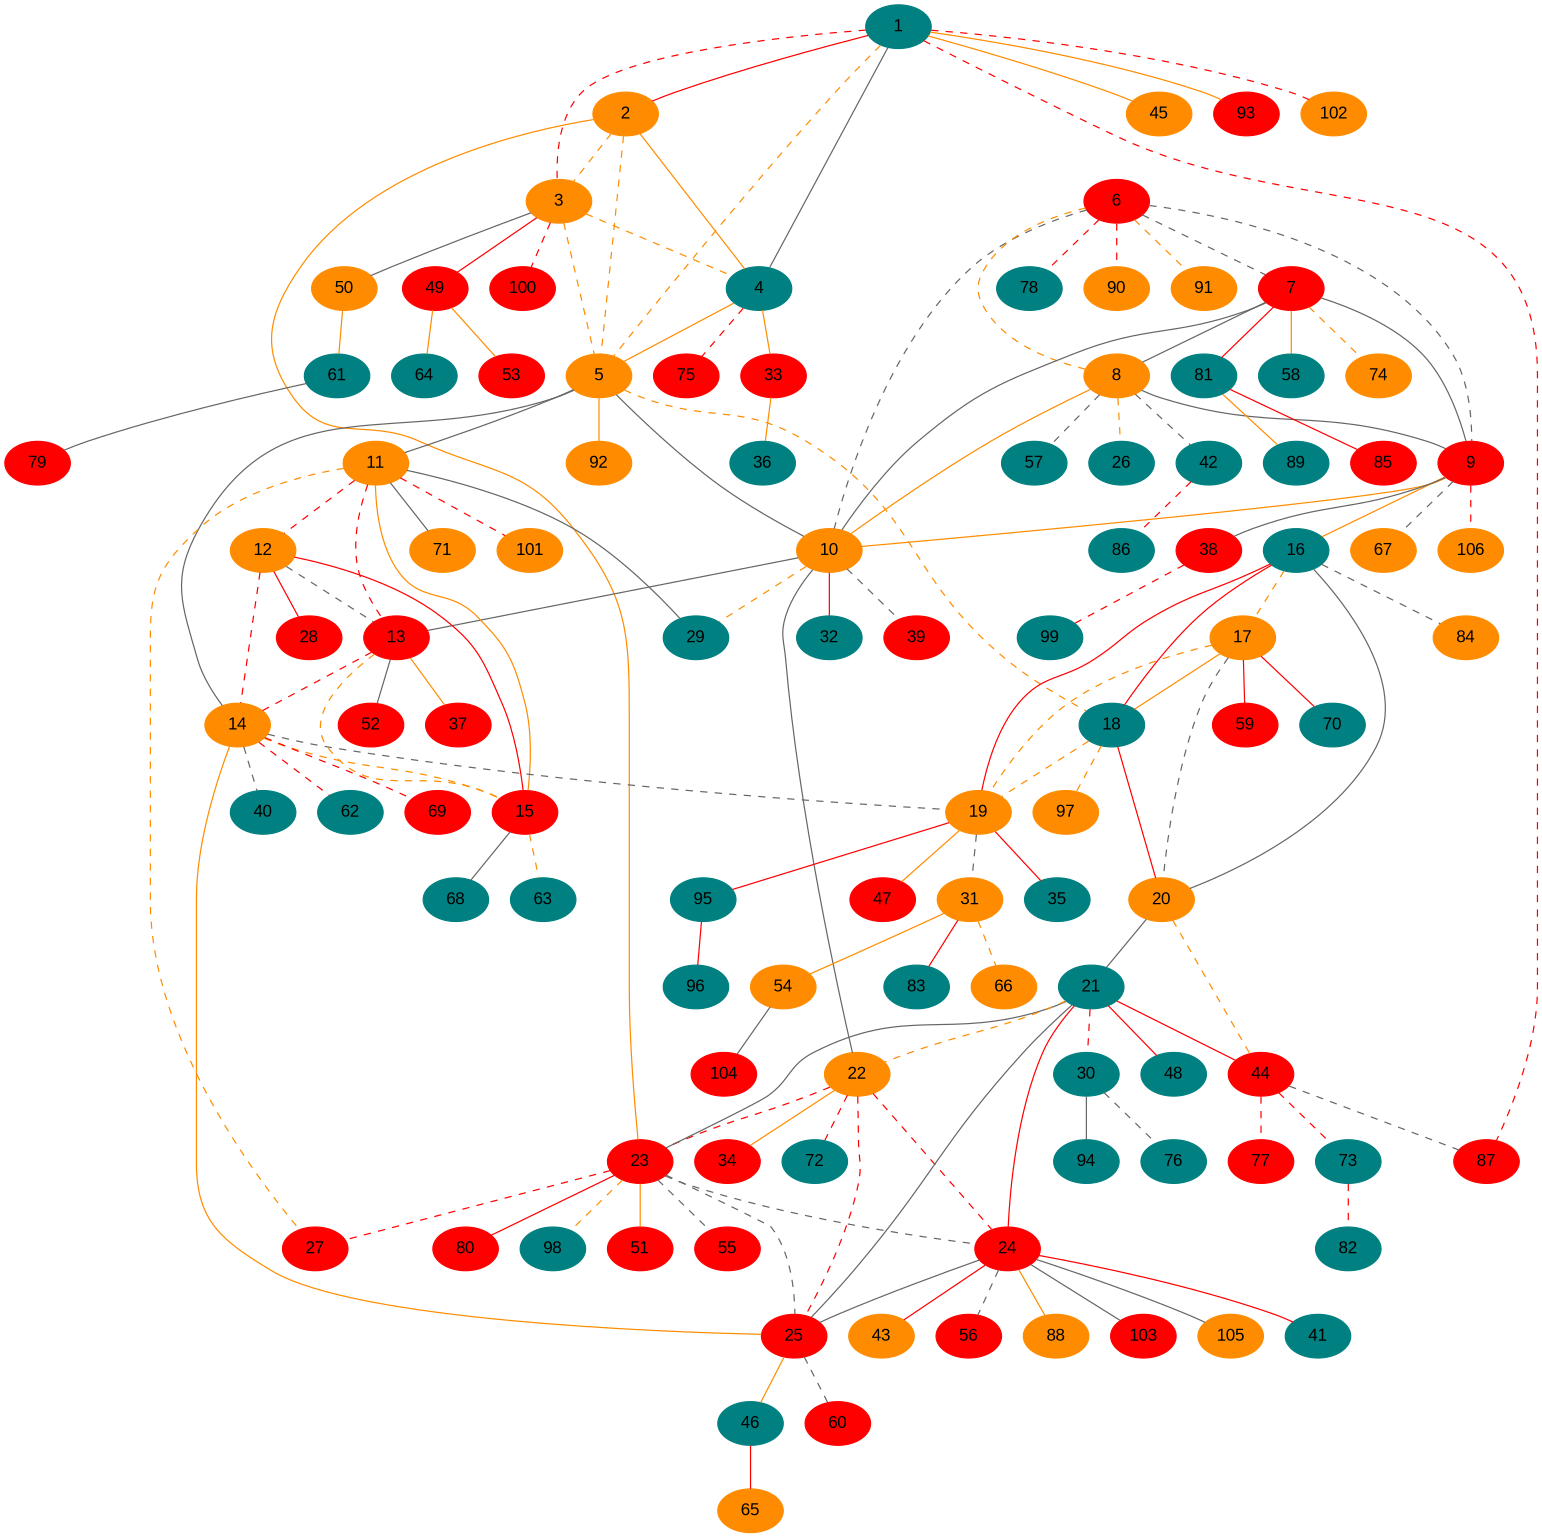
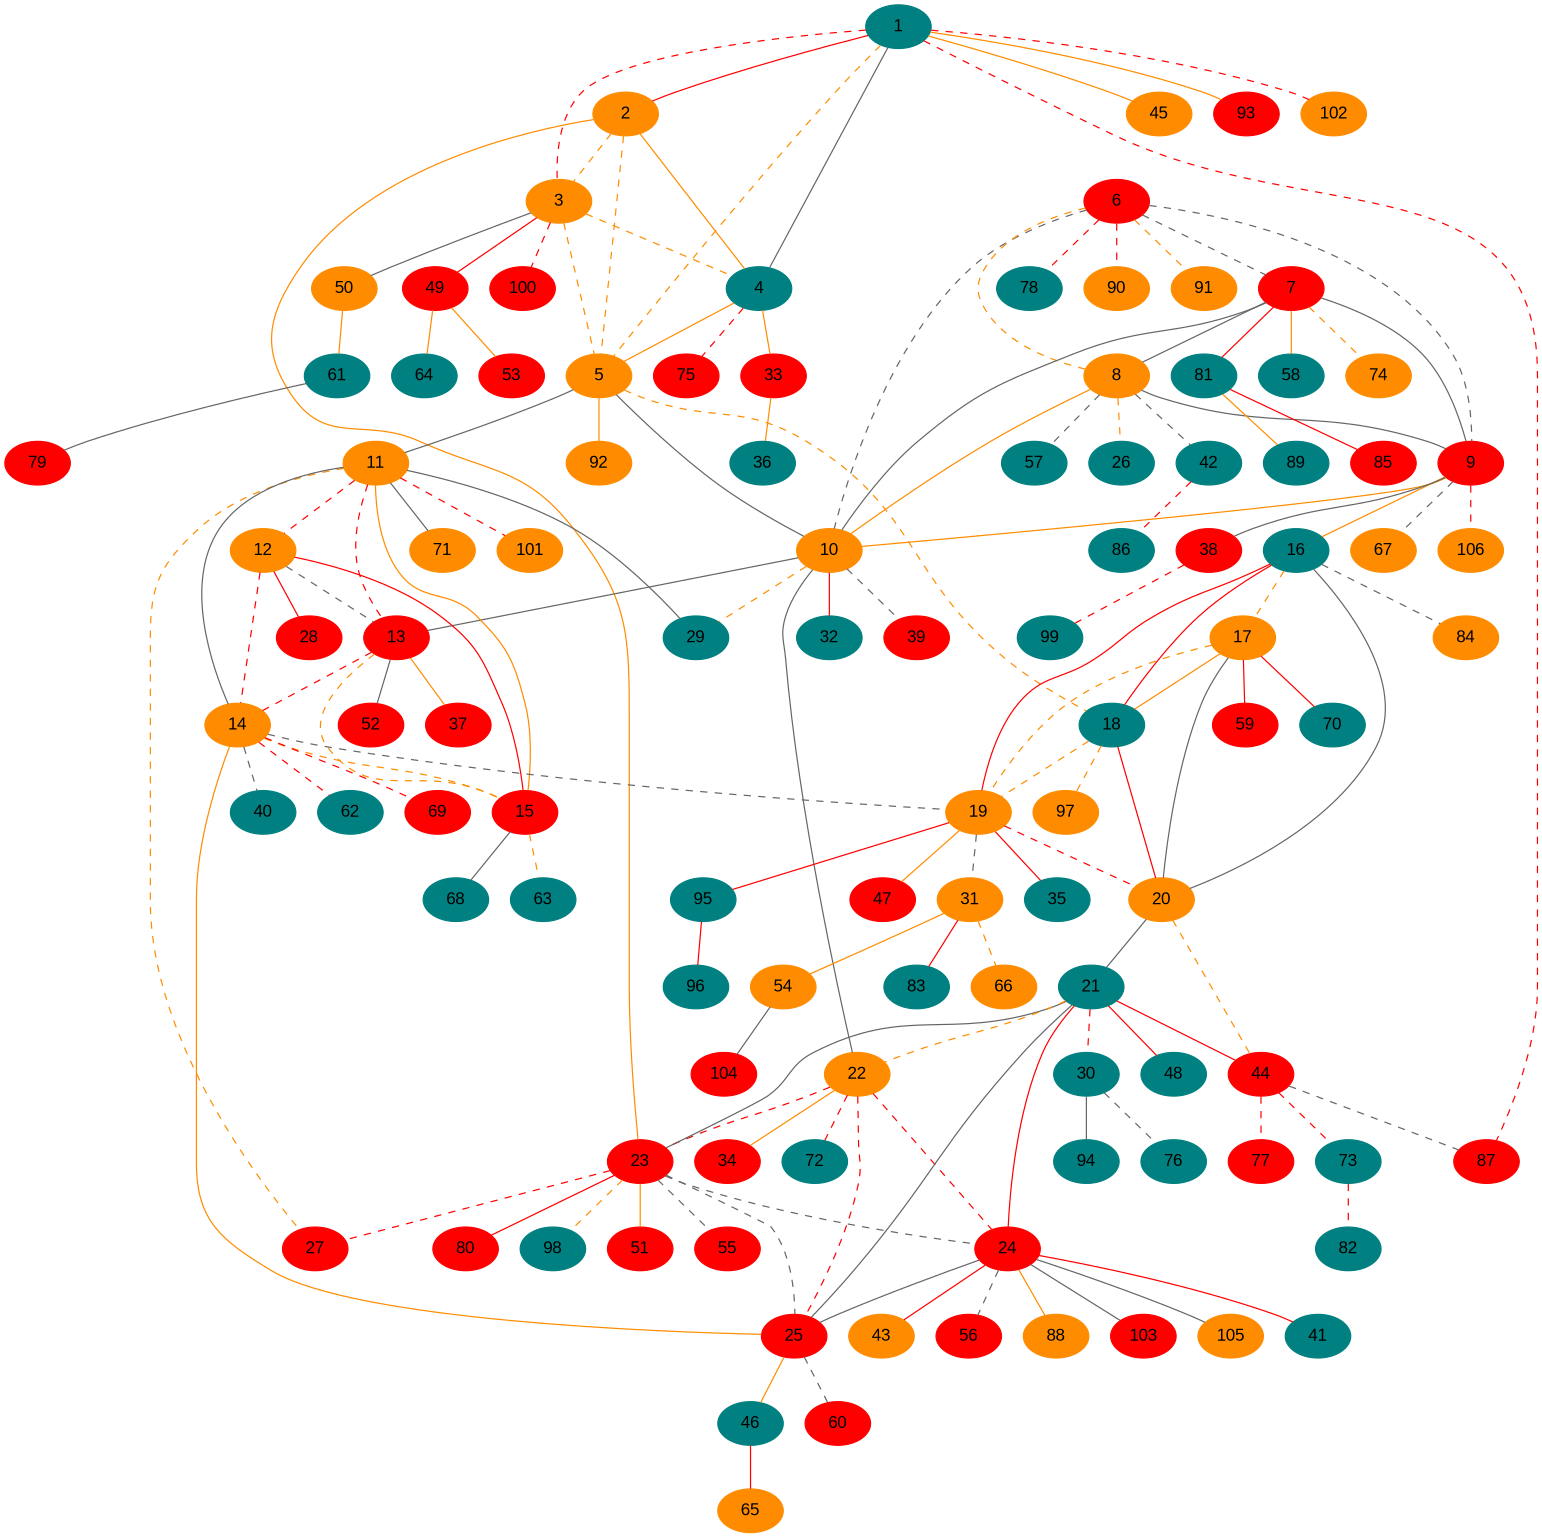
edge "5" -- "14": now "11" -- "14"
edge "17" -- "20": style dashed -> solid
edge "19" -- "20": added
